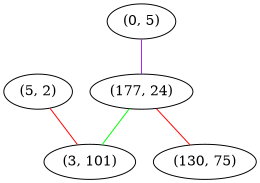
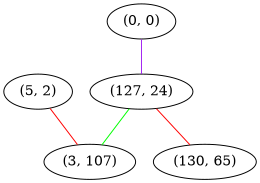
node "(0, 5)": label "(0, 5)" -> "(0, 0)"
node "(177, 24)": label "(177, 24)" -> "(127, 24)"
node "(3, 101)": label "(3, 101)" -> "(3, 107)"
node "(130, 75)": label "(130, 75)" -> "(130, 65)"
